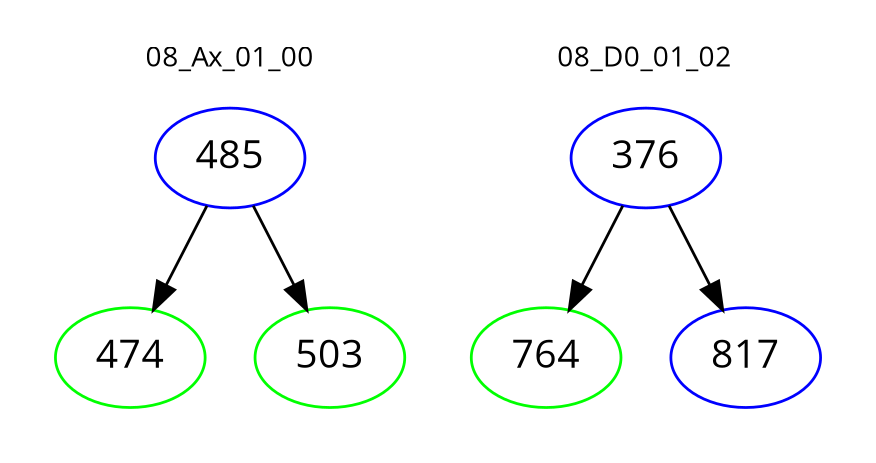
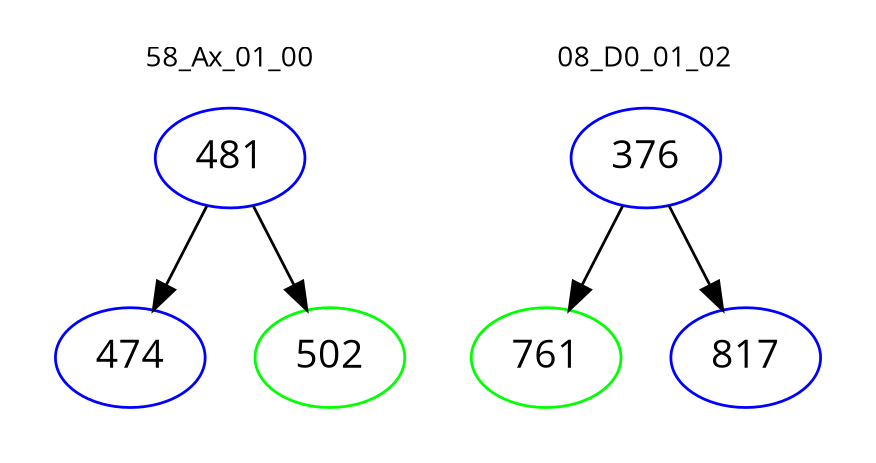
cluster "08_Ax_01_00": label "08_Ax_01_00" -> "58_Ax_01_00"
node "485": label "485" -> "481"
node "474": color green -> blue
node "503": label "503" -> "502"
node "764": label "764" -> "761"
